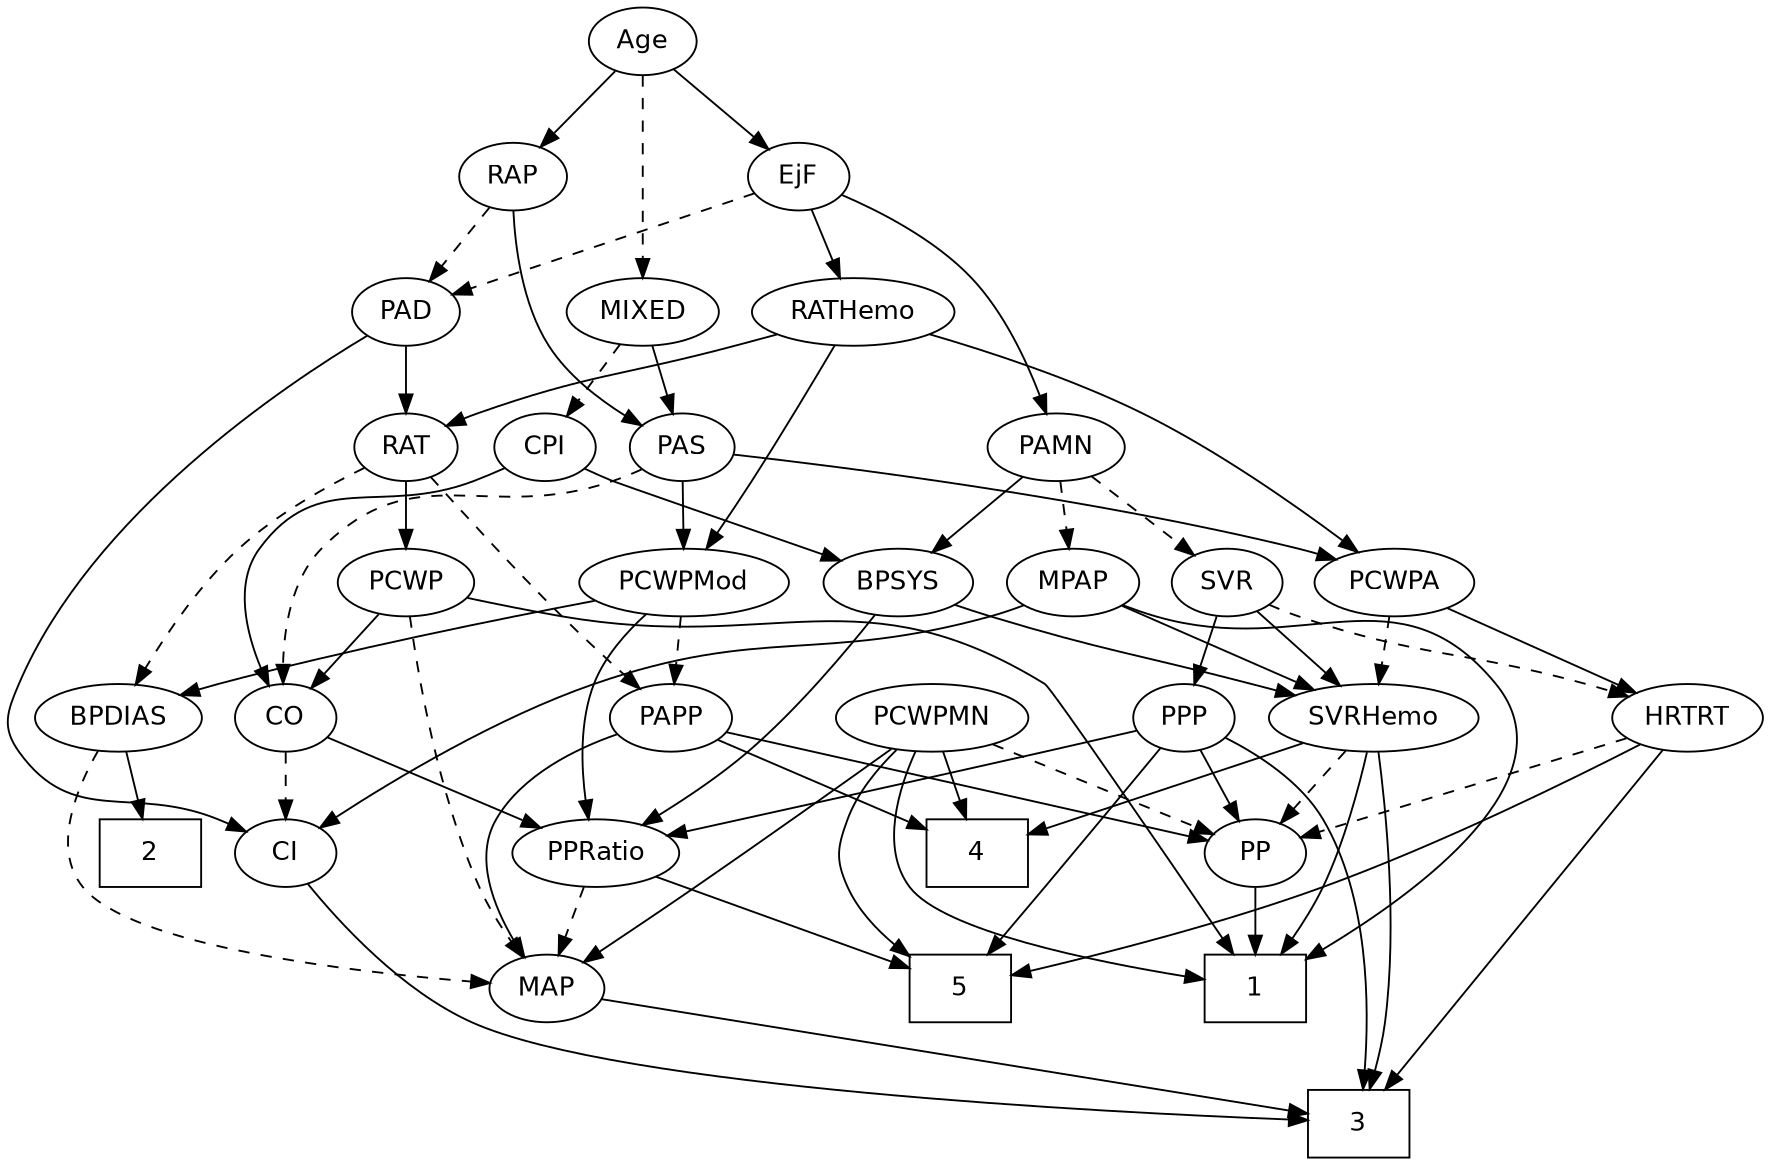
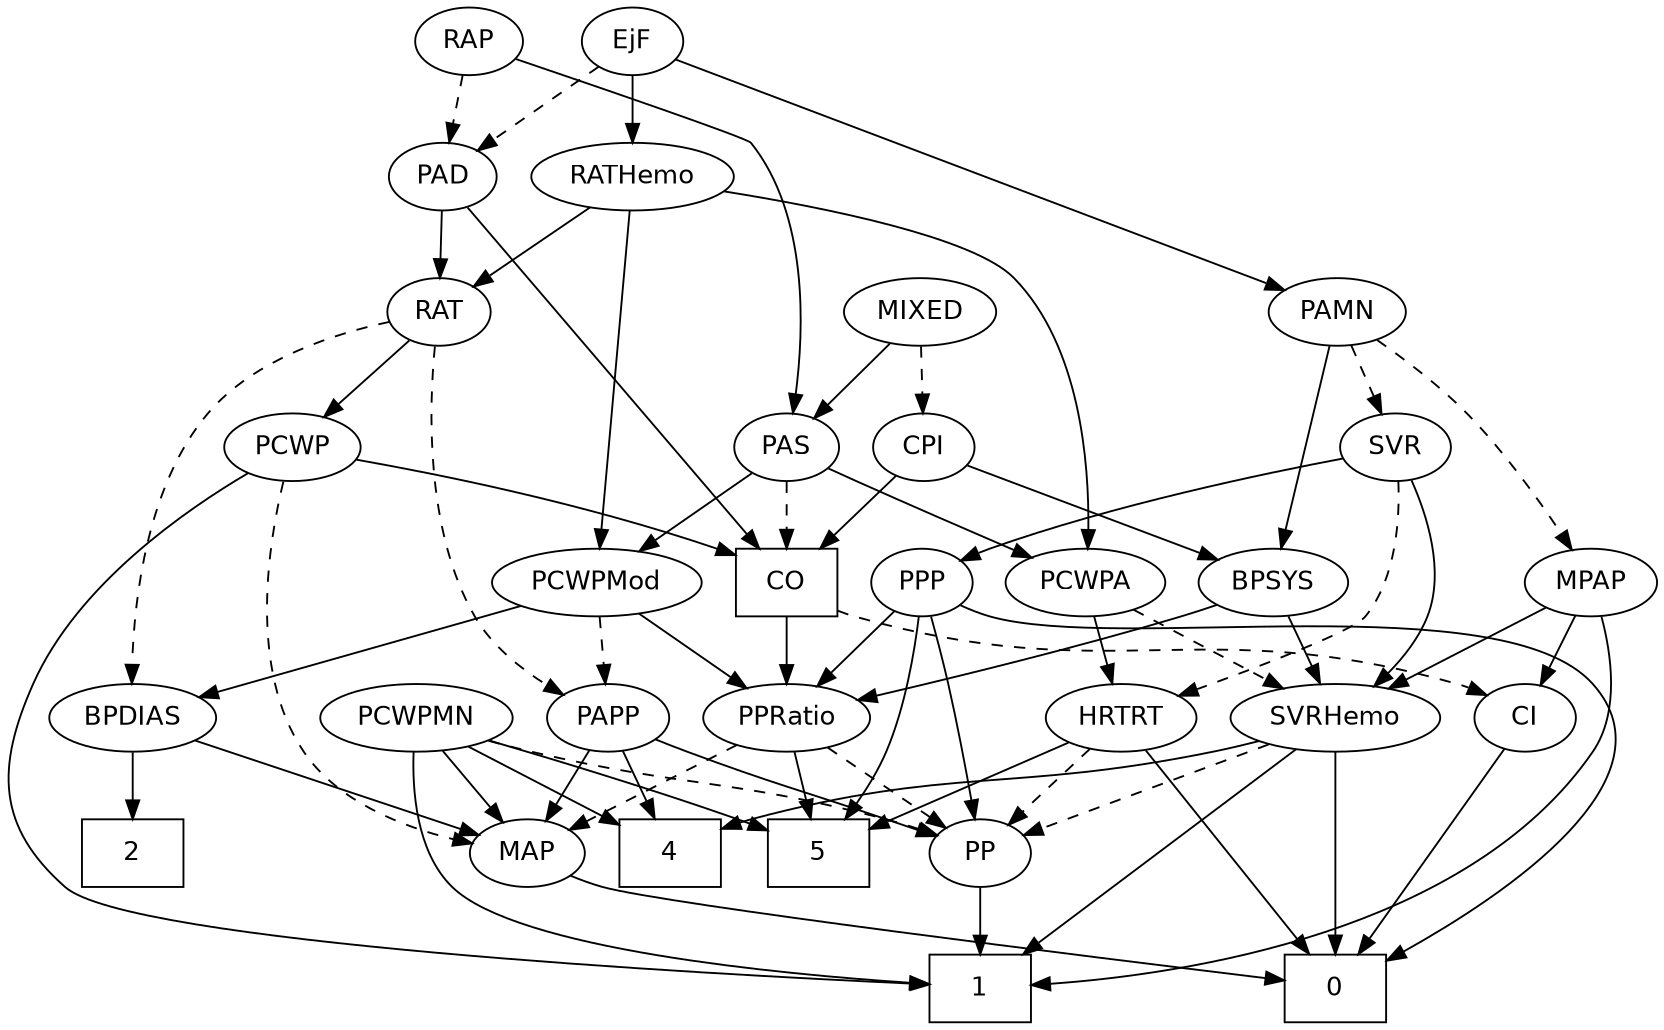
node "Age": removed
edge "PAD" -> "CI": now "PAD" -> "CO"
node "CO": shape ellipse -> box
edge "PPRatio" -> "PP": added
edge "BPDIAS" -> "MAP": style dashed -> solid
node "3": label "3" -> "0"
